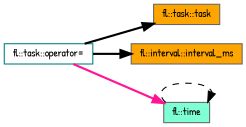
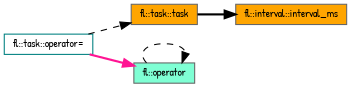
edge "fl::task::operator=" -> "fl::task::task": style bold -> dashed
edge "fl::task::operator=" -> "fl::interval::interval_ms": now "fl::task::task" -> "fl::interval::interval_ms"
node "fl::time": label "fl::time" -> "fl::operator"
